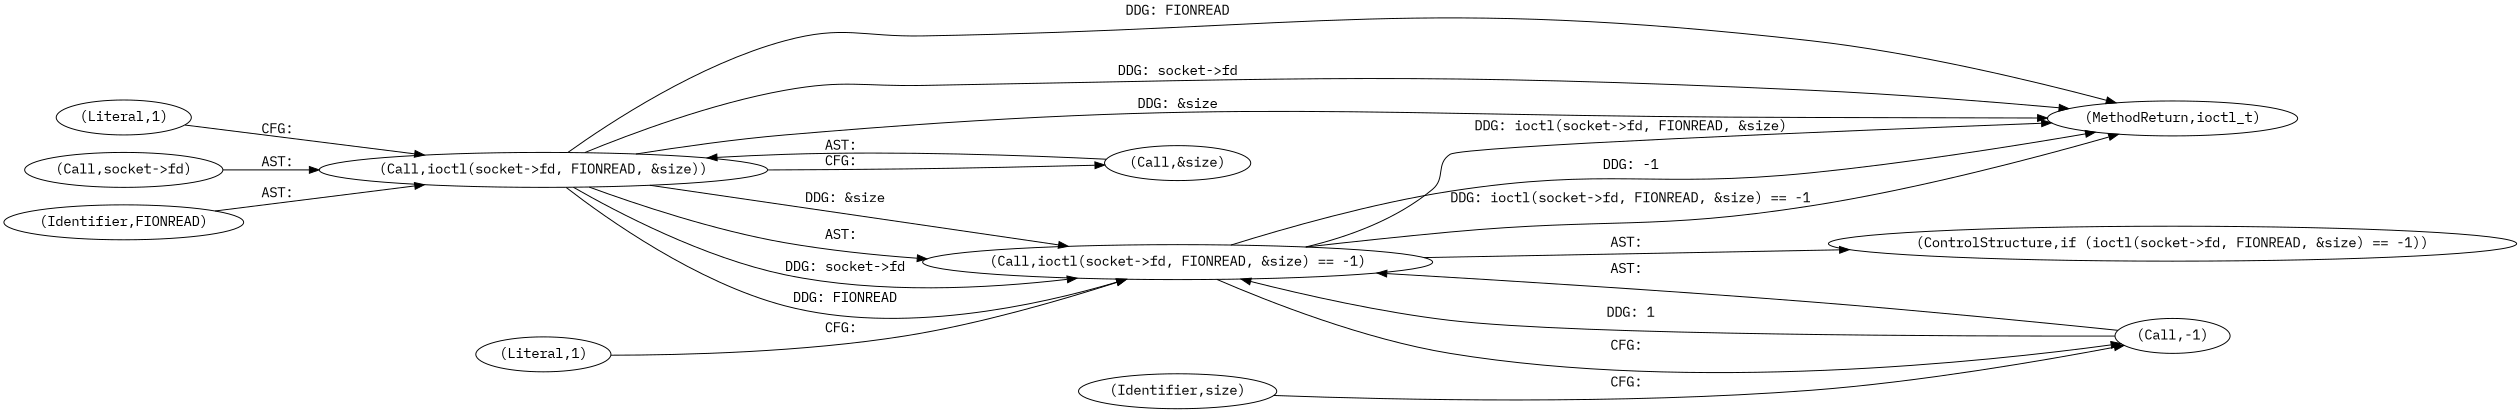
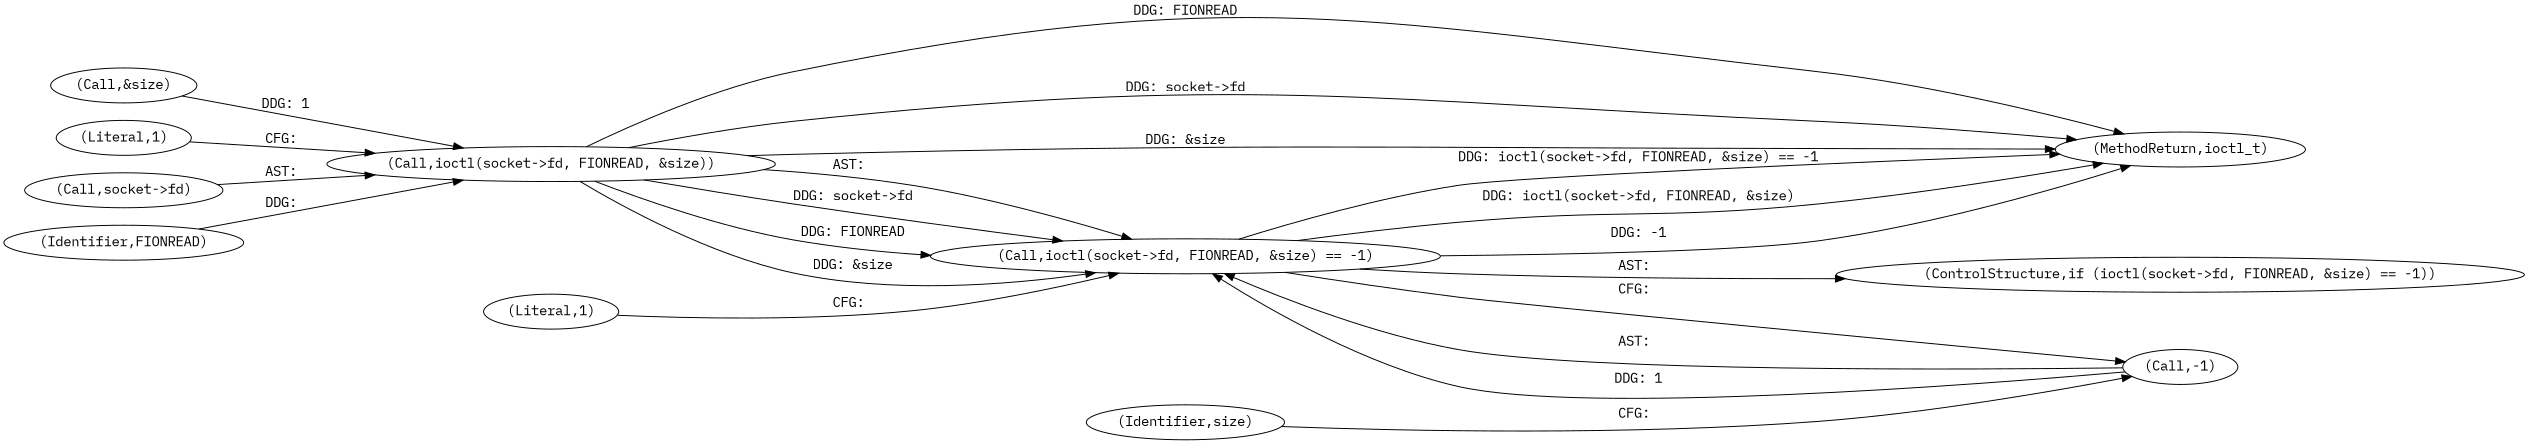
edge "(Call,&size)" -> "(Call,ioctl(socket->fd, FIONREAD, &size))": label "AST: " -> "DDG: 1"
edge "(Call,ioctl(socket->fd, FIONREAD, &size))" -> "(Call,&size)": removed, label "CFG:"
edge "(Identifier,FIONREAD)" -> "(Call,ioctl(socket->fd, FIONREAD, &size))": label "AST: " -> "DDG: "
